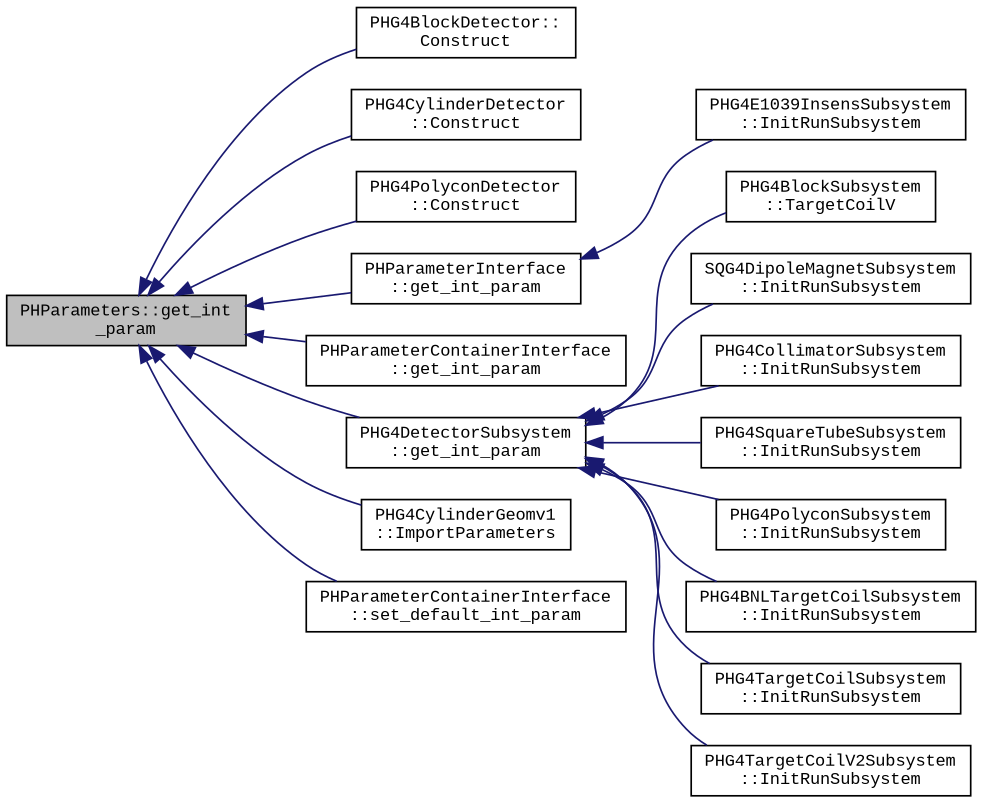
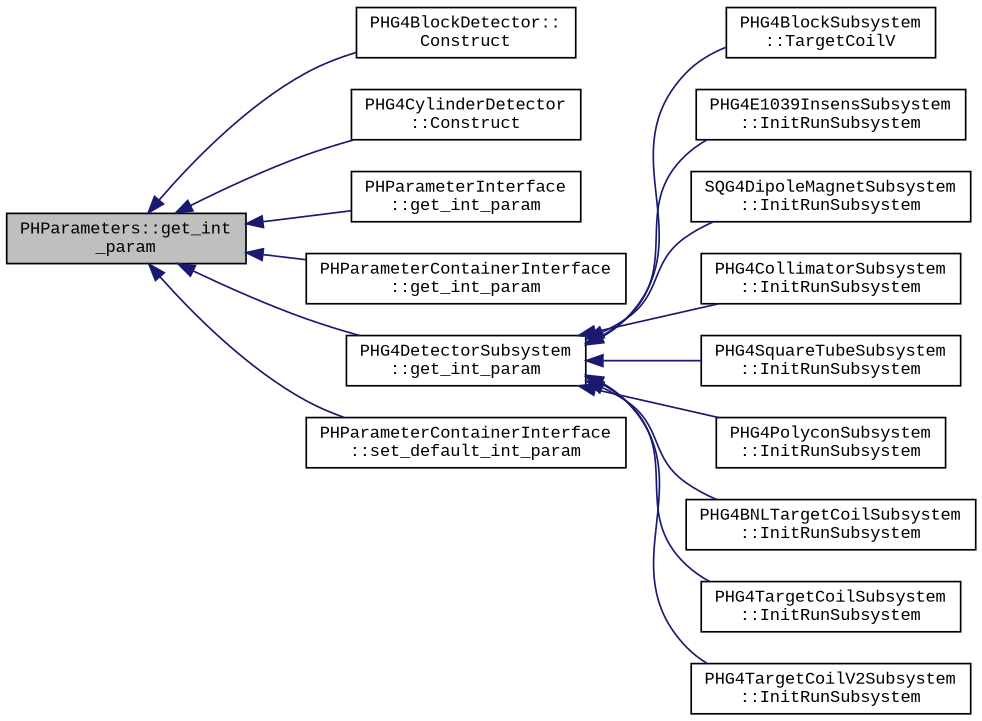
node "PHG4PolyconDetector ::Construct": removed
edge "PHG4E1039InsensSubsystem ::InitRunSubsystem" -> "PHParameterInterface ::get_int_param": now "PHG4E1039InsensSubsystem ::InitRunSubsystem" -> "PHG4DetectorSubsystem ::get_int_param"
node "PHG4CylinderGeomv1 ::ImportParameters": removed
